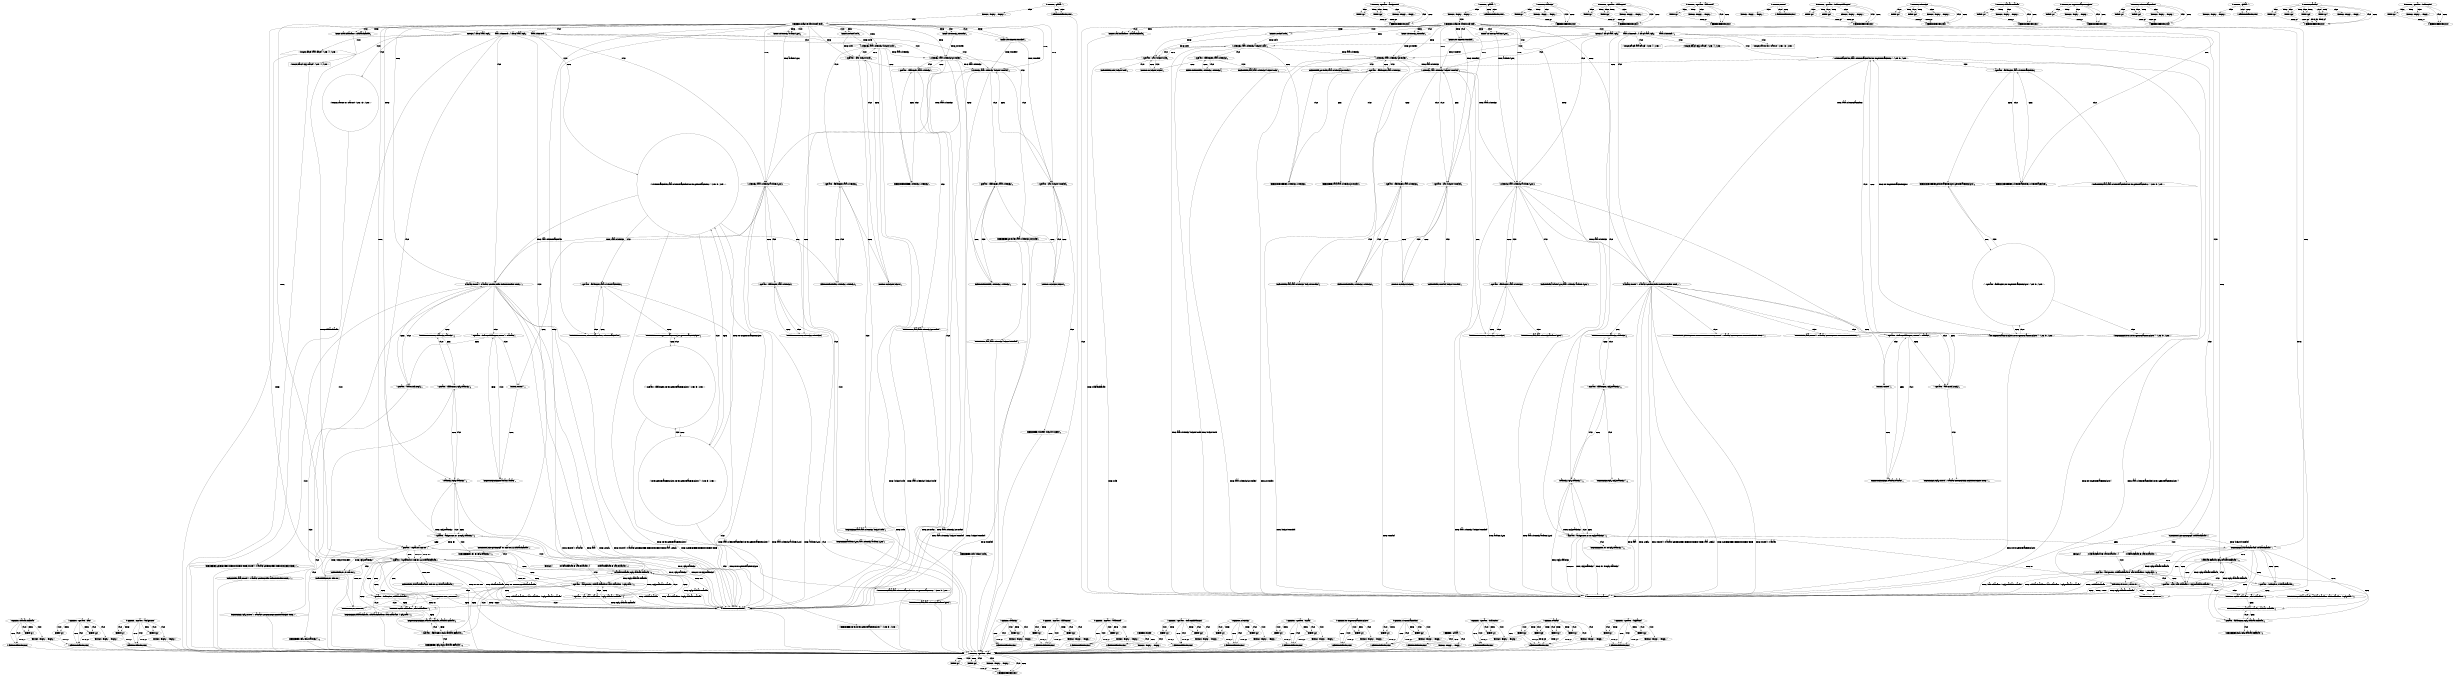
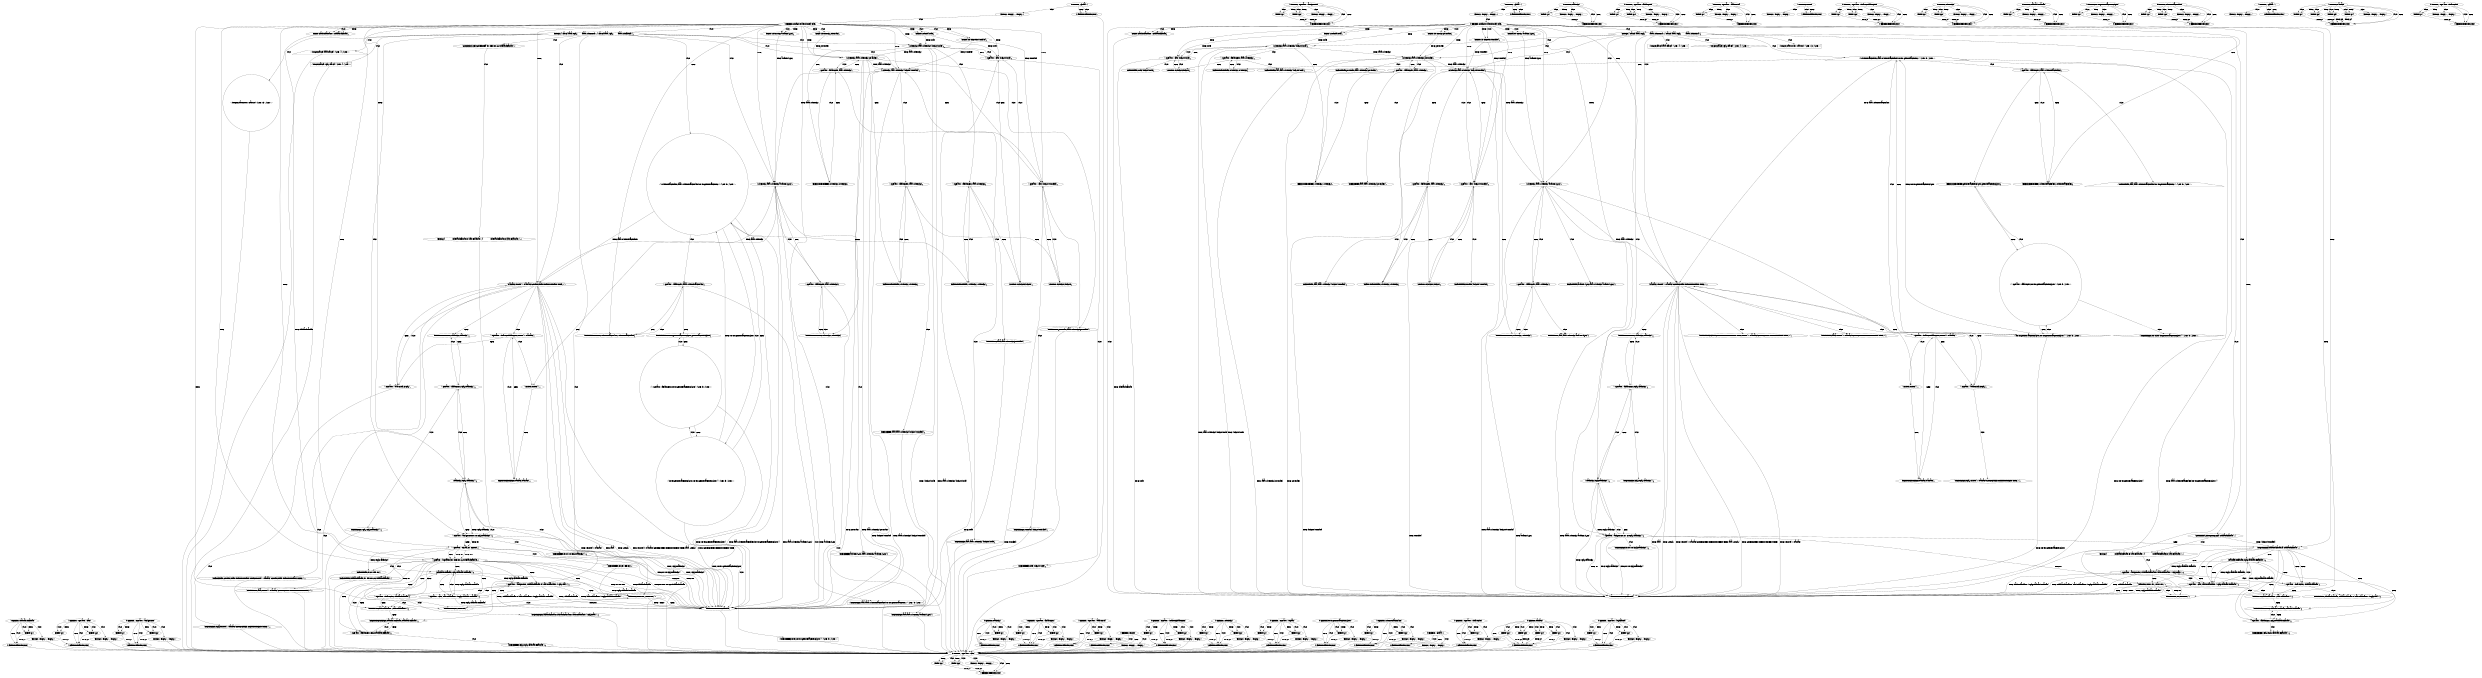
edge "(CONTROL_STRUCTURE,IF,if (err == OK && sidebandHandle))" -> "(<operator>.logicalAnd,err == OK && sidebandHandle)": removed, label "AST:"
edge "(<operator>.equals,err == OK)" -> "(IDENTIFIER,OK,err == OK)": label "DDG: (int32_t)tunneled" -> "AST: "
edge "(<operator>.logicalAnd,err == OK && sidebandHandle)" -> "(IDENTIFIER,sidebandHandle,err == OK && sidebandHandle)": label "DDG: OK" -> "AST: "
